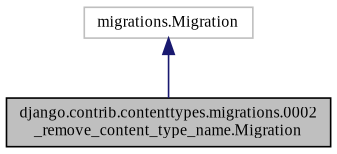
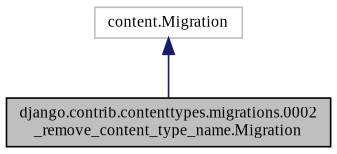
node "migrations.Migration": label "migrations.Migration" -> "content.Migration"
